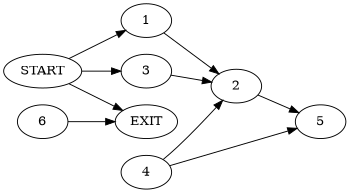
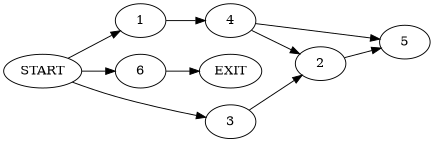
edge "1" -> "2": now "1" -> "4"
edge "START" -> "EXIT": now "START" -> "6"
